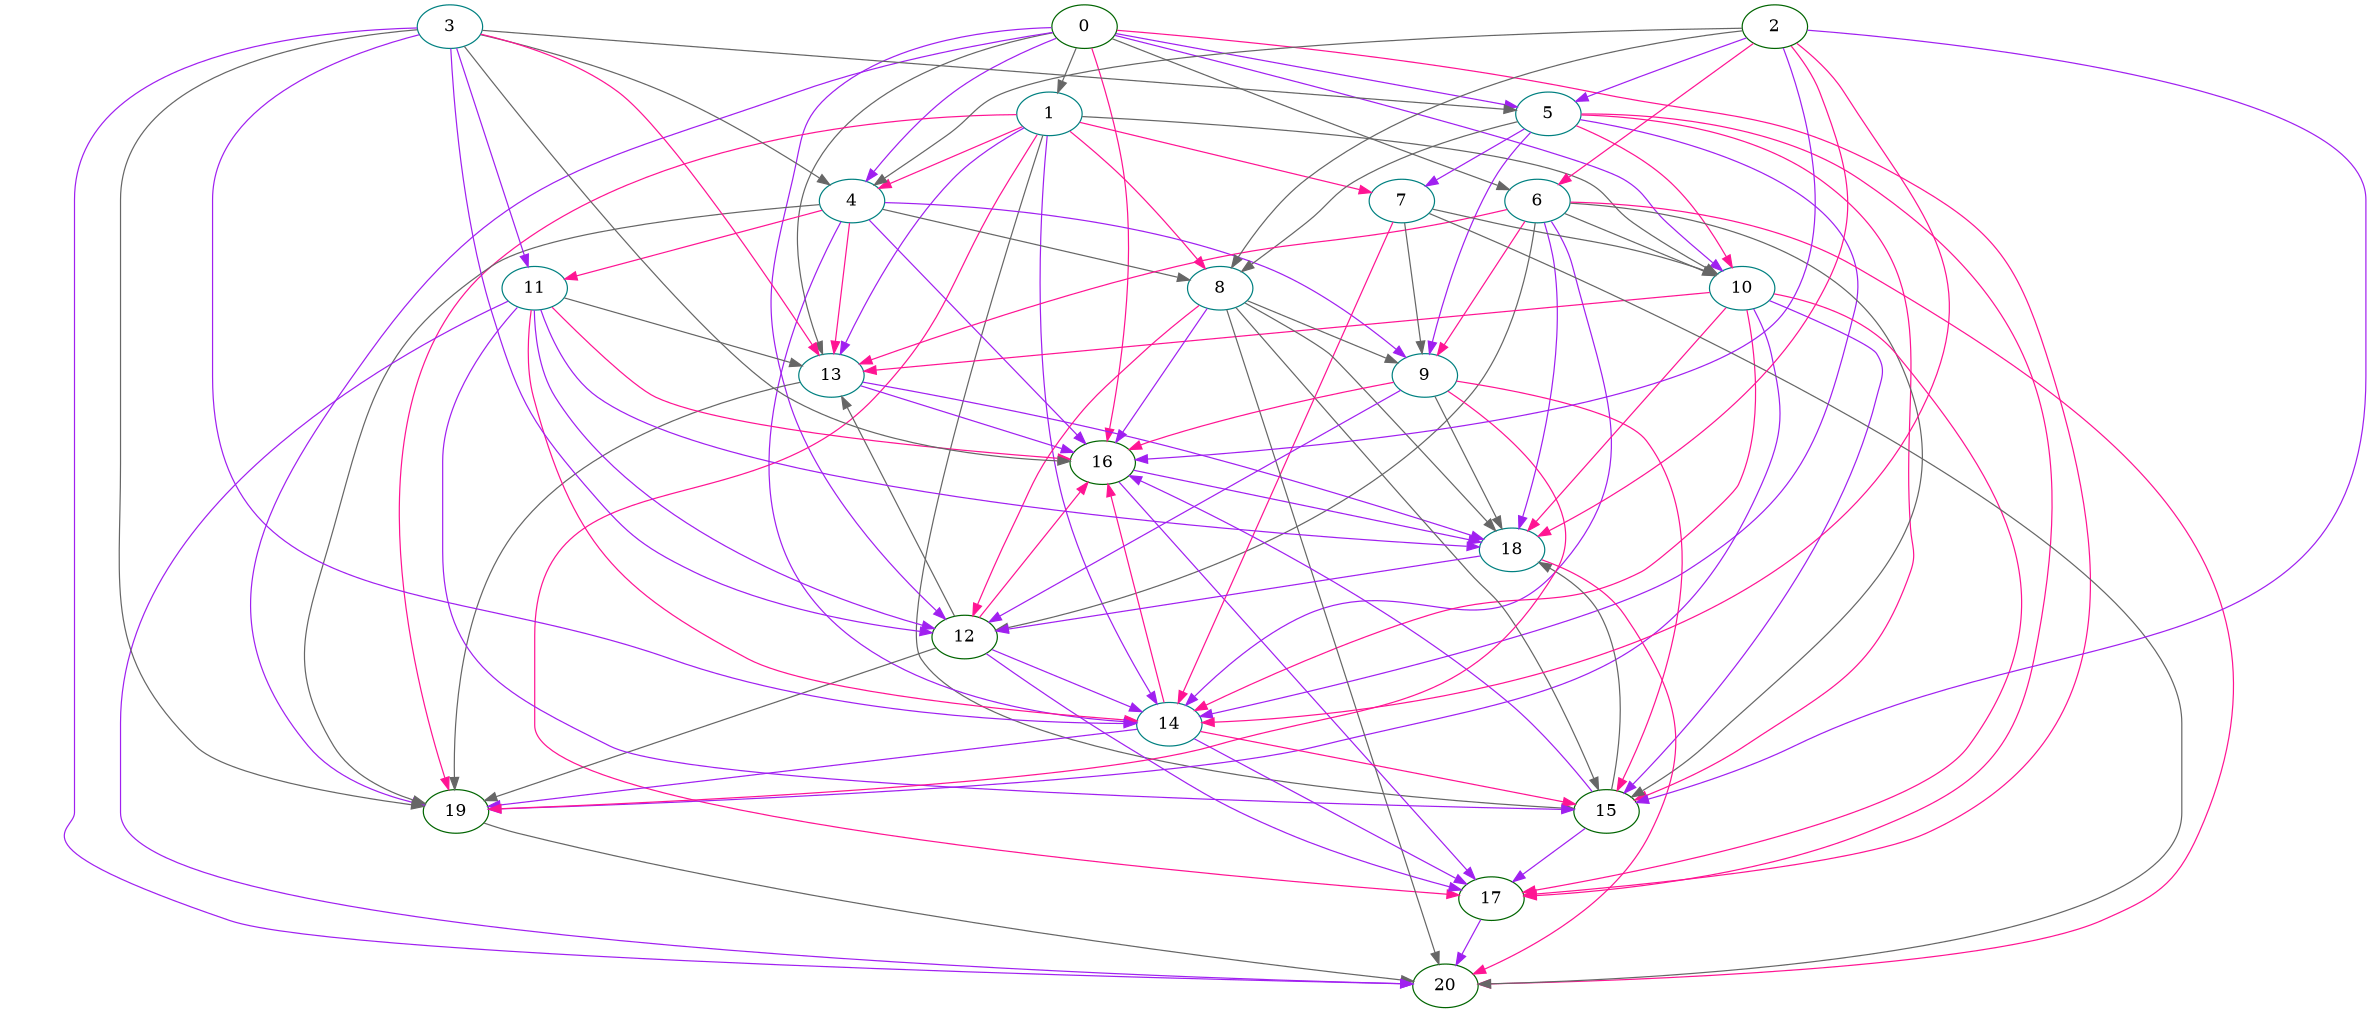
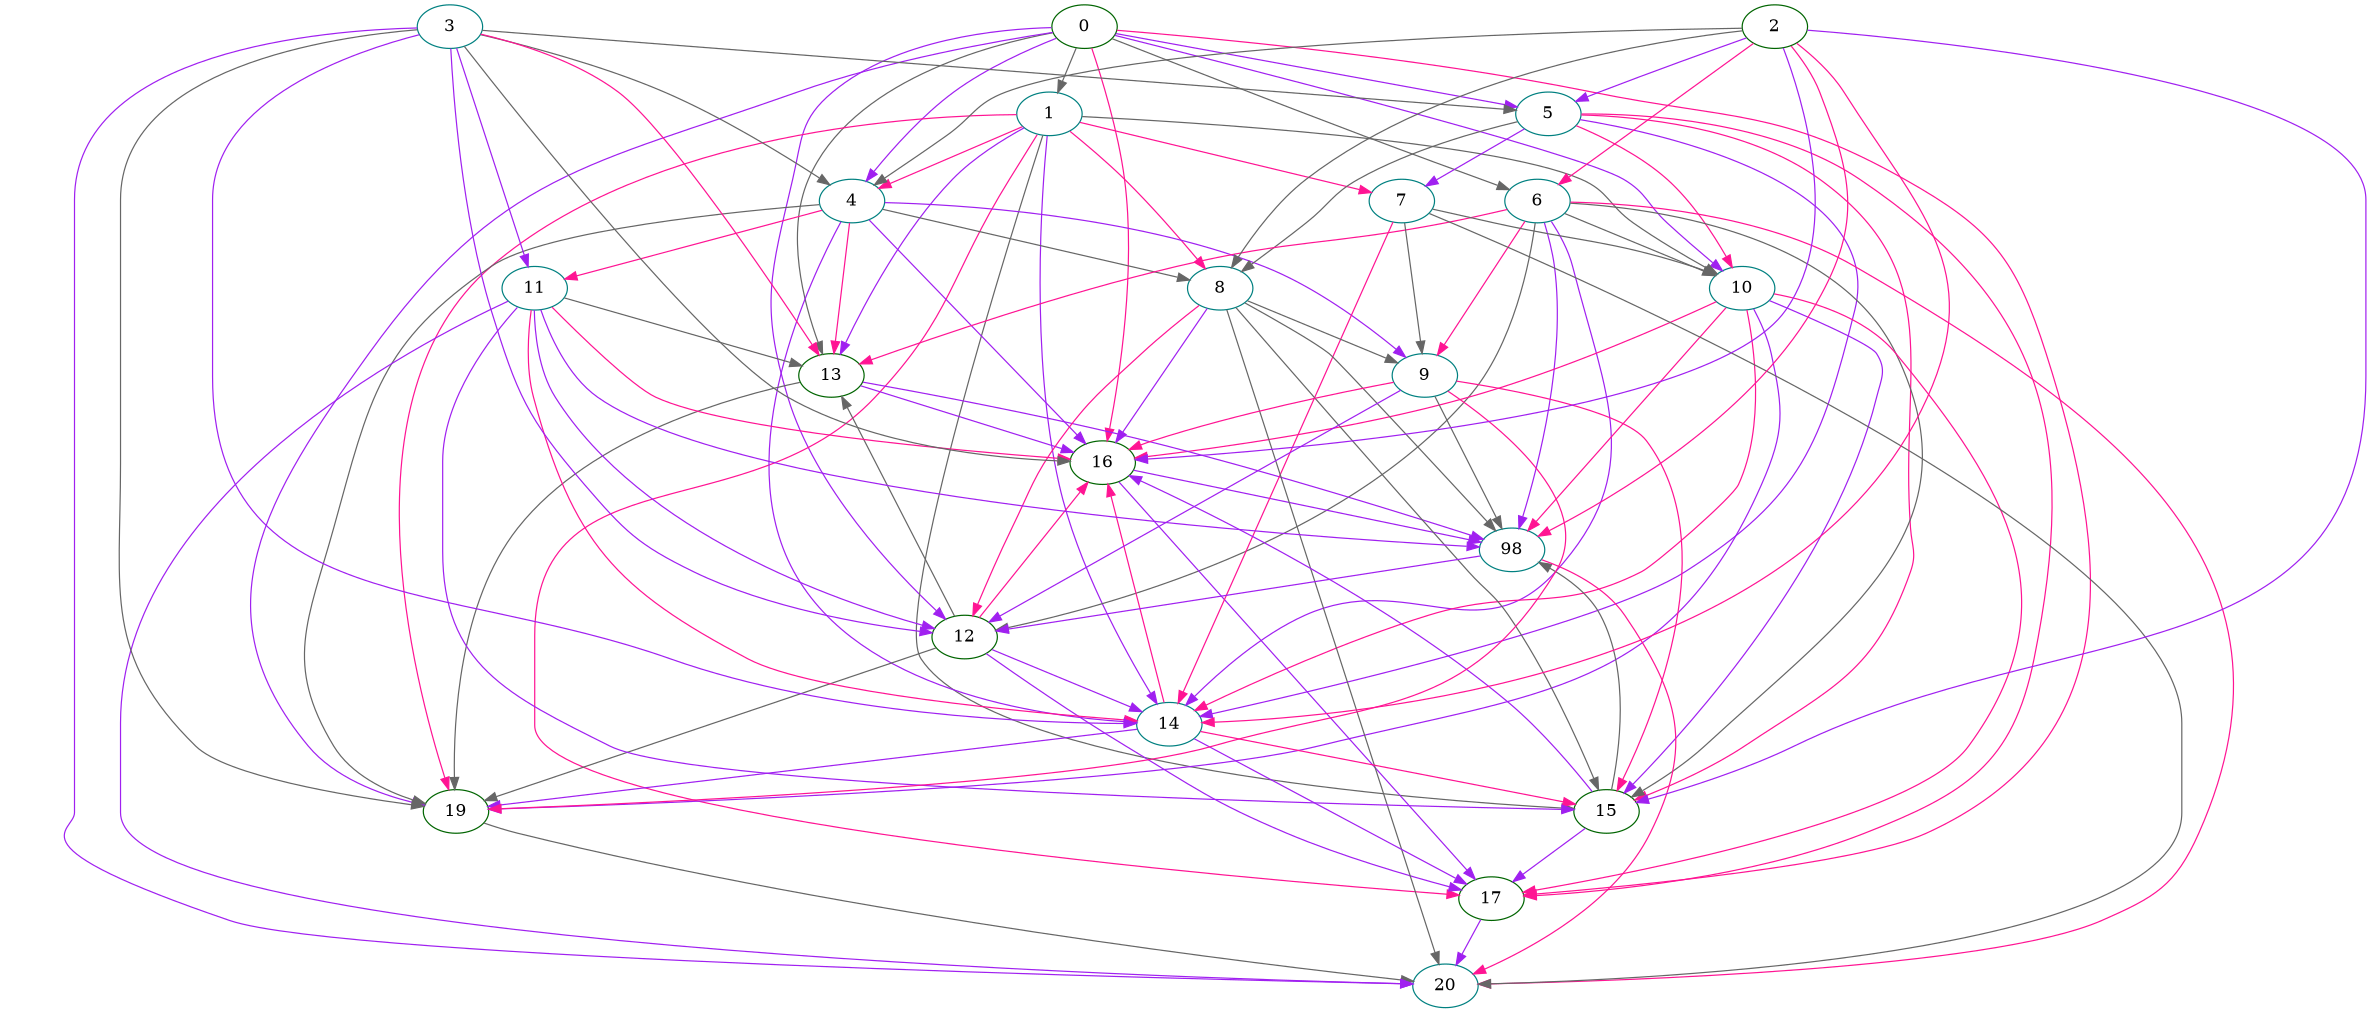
edge "5" -> "9": removed
edge "10" -> "13": now "10" -> "16"
node "13": color teal -> darkgreen
node "18": label "18" -> "98"
node "20": color darkgreen -> teal
